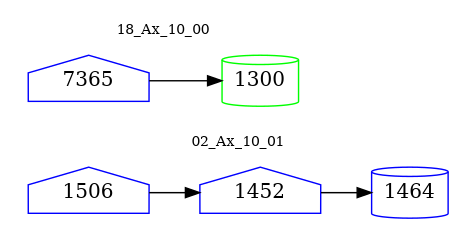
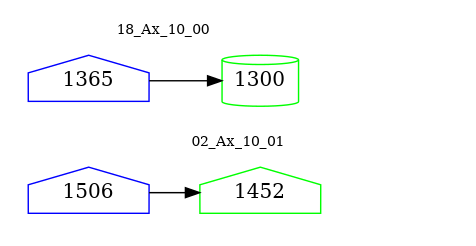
node "7365": label "7365" -> "1365"
node "1452": color blue -> green
node "1464": removed
